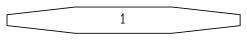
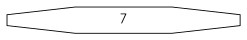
node "1": label "1" -> "7"
